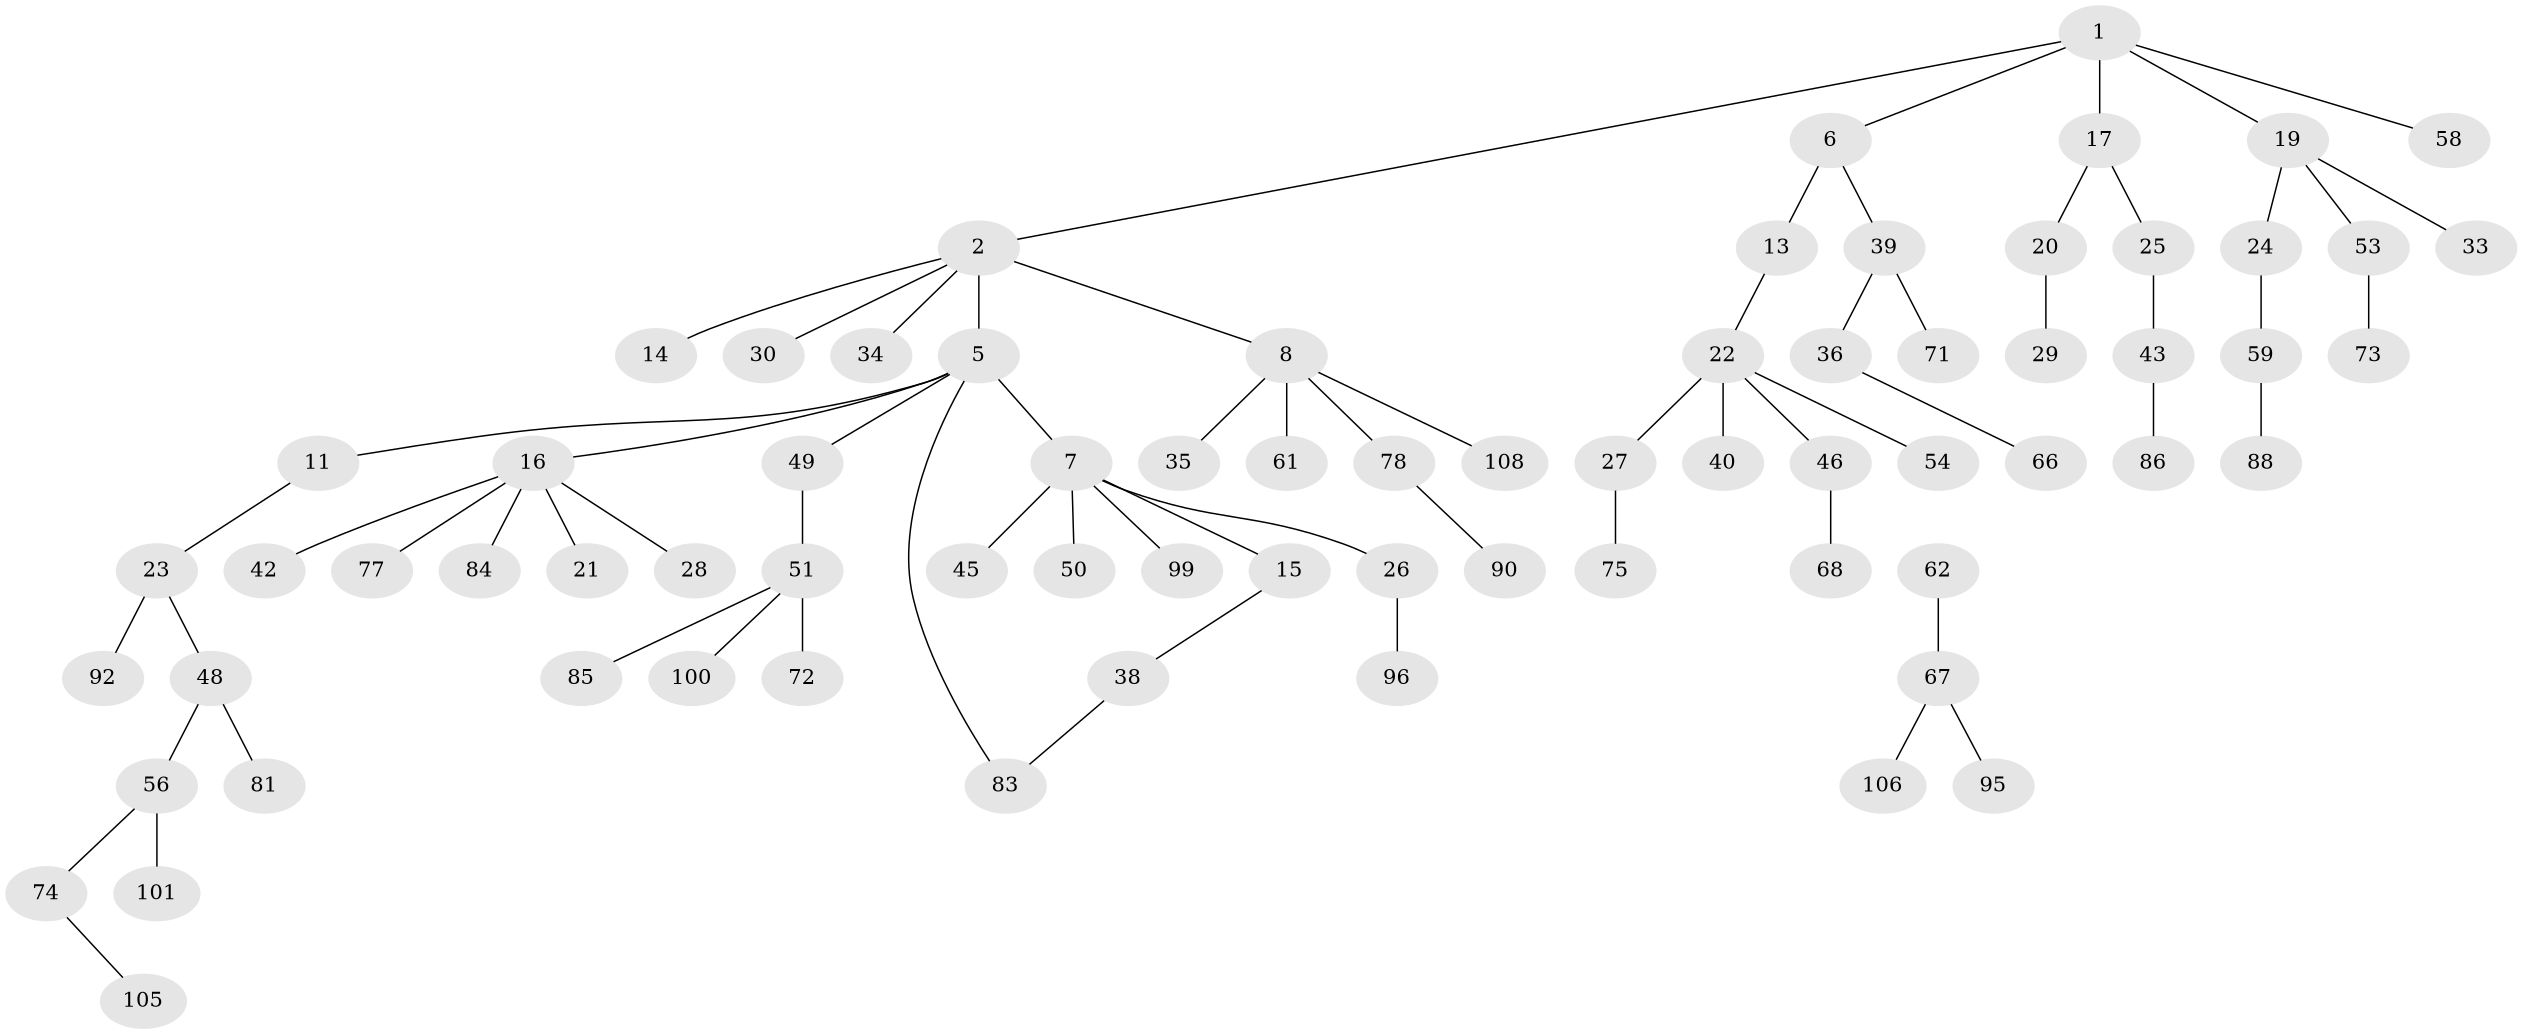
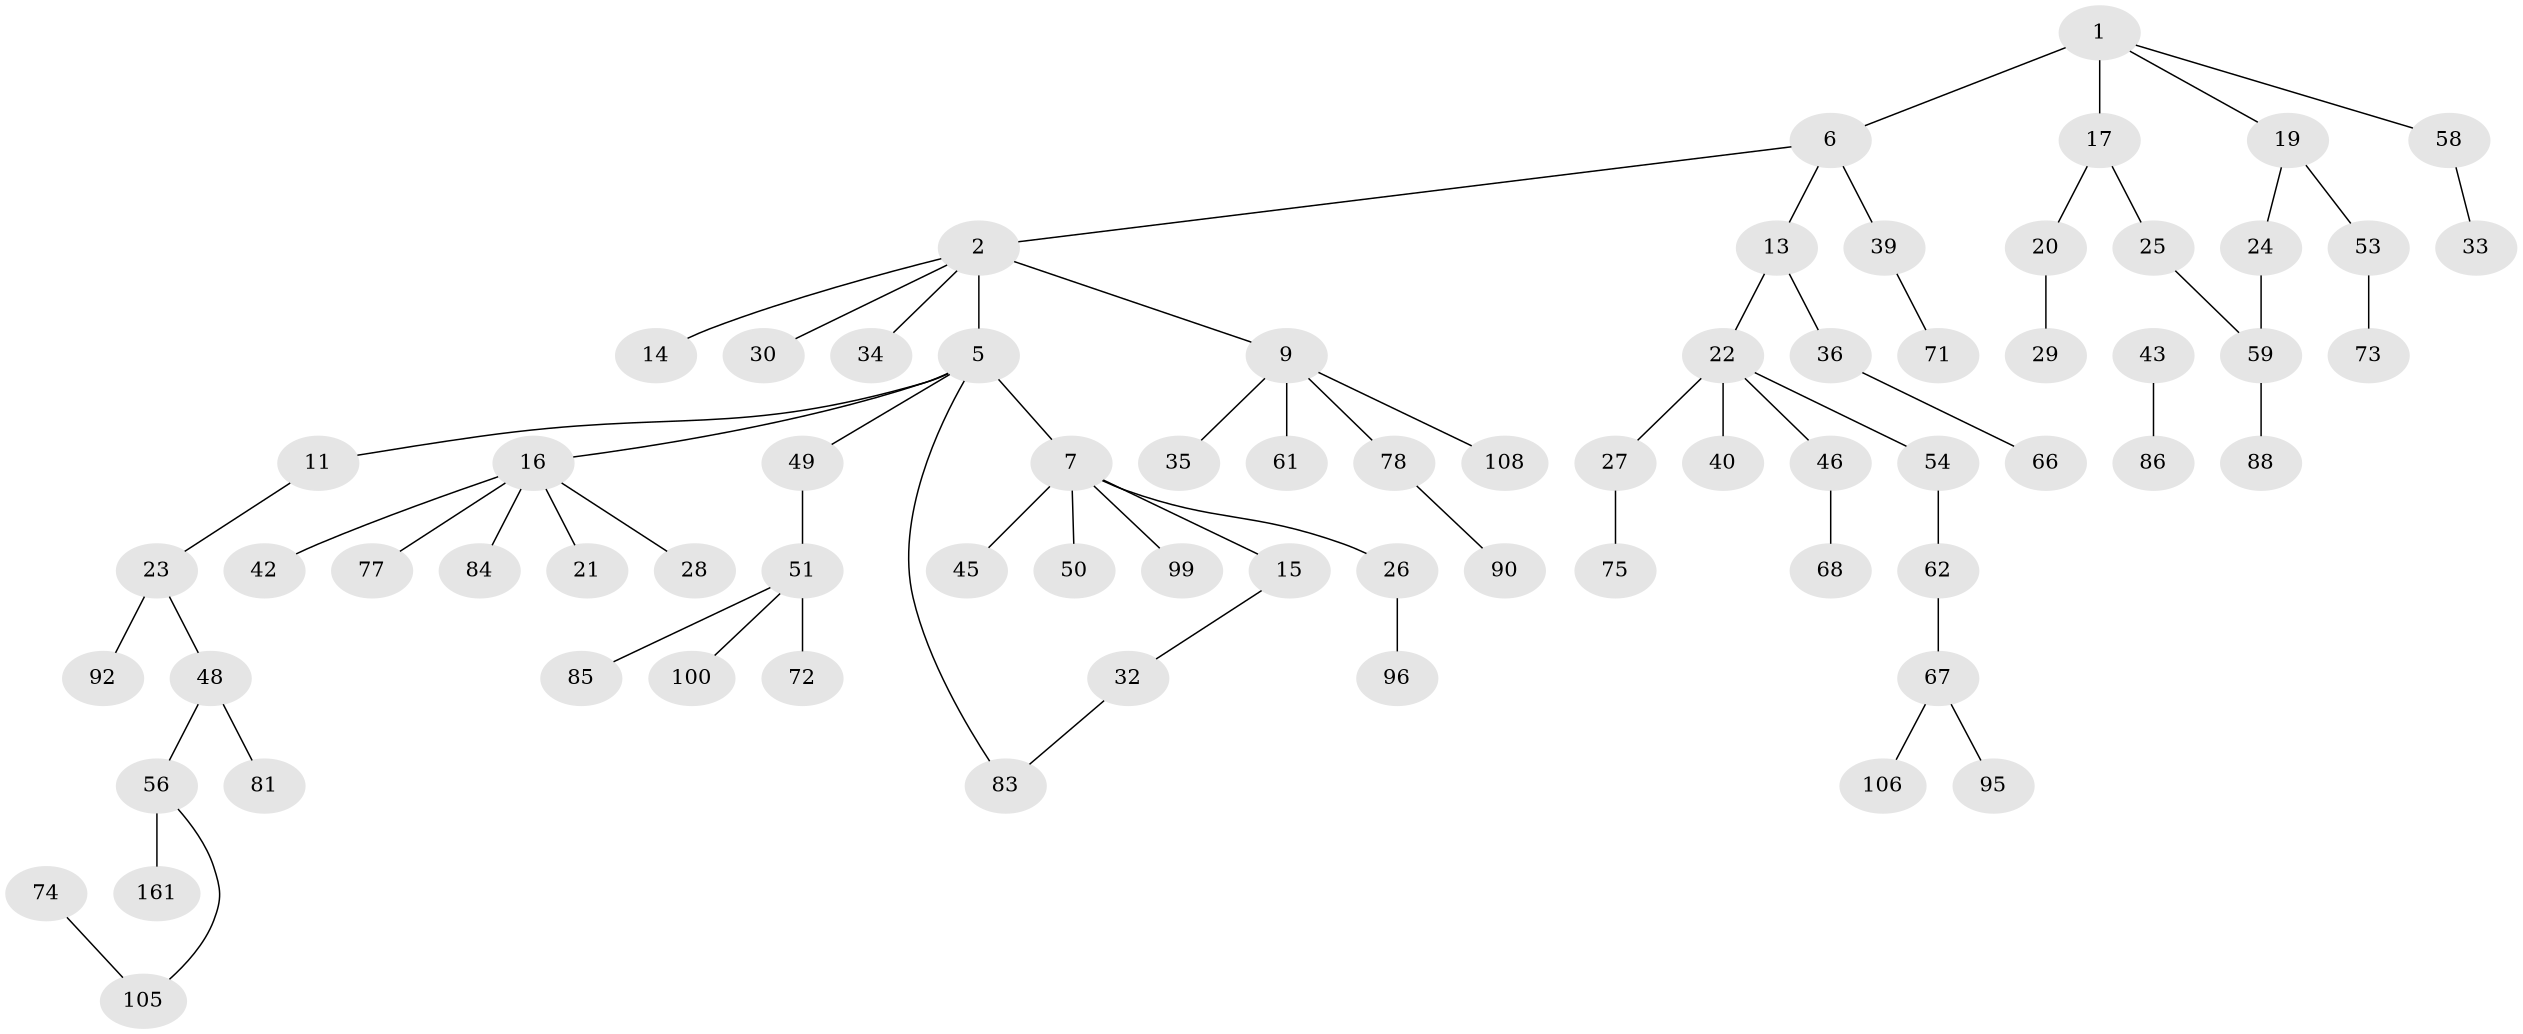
edge "1" -- "2": now "6" -- "2"
edge "19" -- "33": now "58" -- "33"
edge "39" -- "36": now "13" -- "36"
edge "25" -- "43": now "25" -- "59"
node "8": label "8" -> "9"
edge "54" -- "62": added
node "38": label "38" -> "32"
edge "56" -- "74": now "56" -- "105"
node "101": label "101" -> "161"
